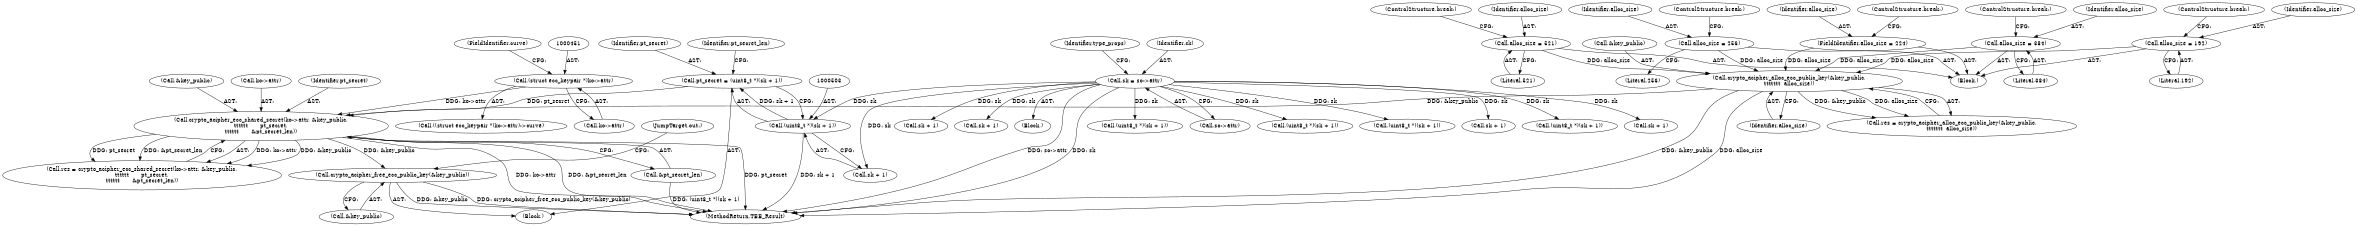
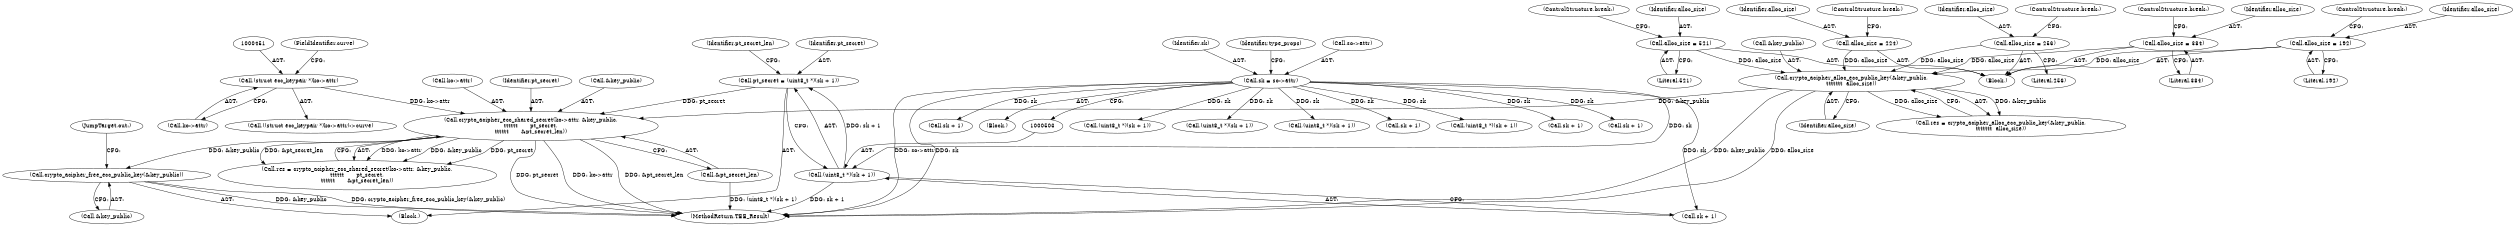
node "(FieldIdentifier,alloc_size = 224)": label "(FieldIdentifier,alloc_size = 224)" -> "(Call,alloc_size = 224)"
edge "(Call,sk = so->attr)" -> "(Call,so->attr)": now "(Call,sk = so->attr)" -> "1000503"
